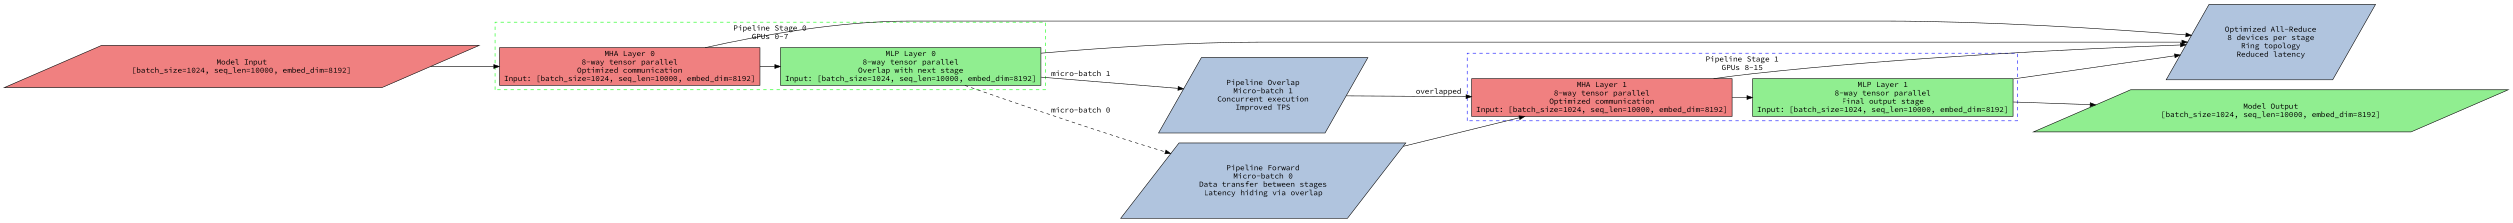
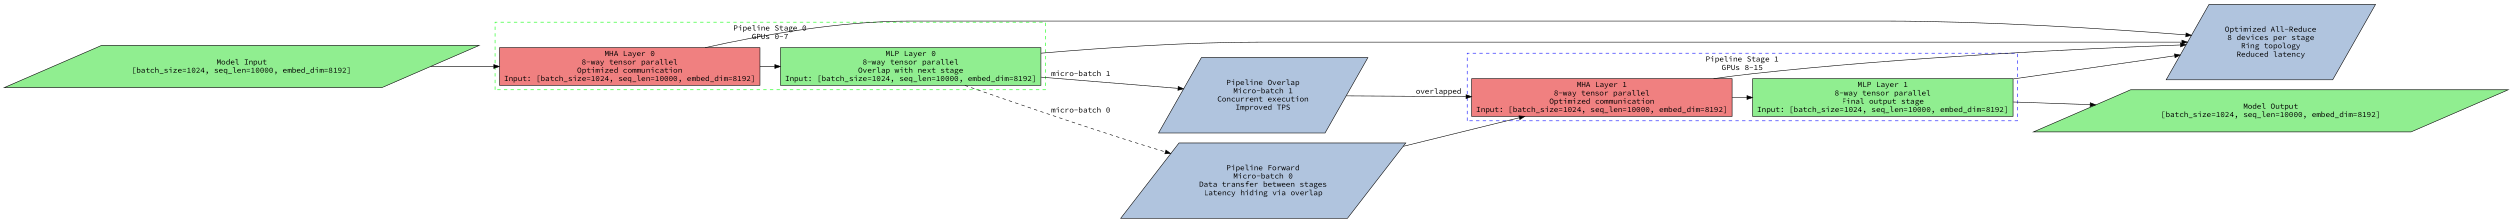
node "Model Input [batch_size=1024, seq_len=10000, embed_dim=8192]": fillcolor lightcoral -> lightgreen
